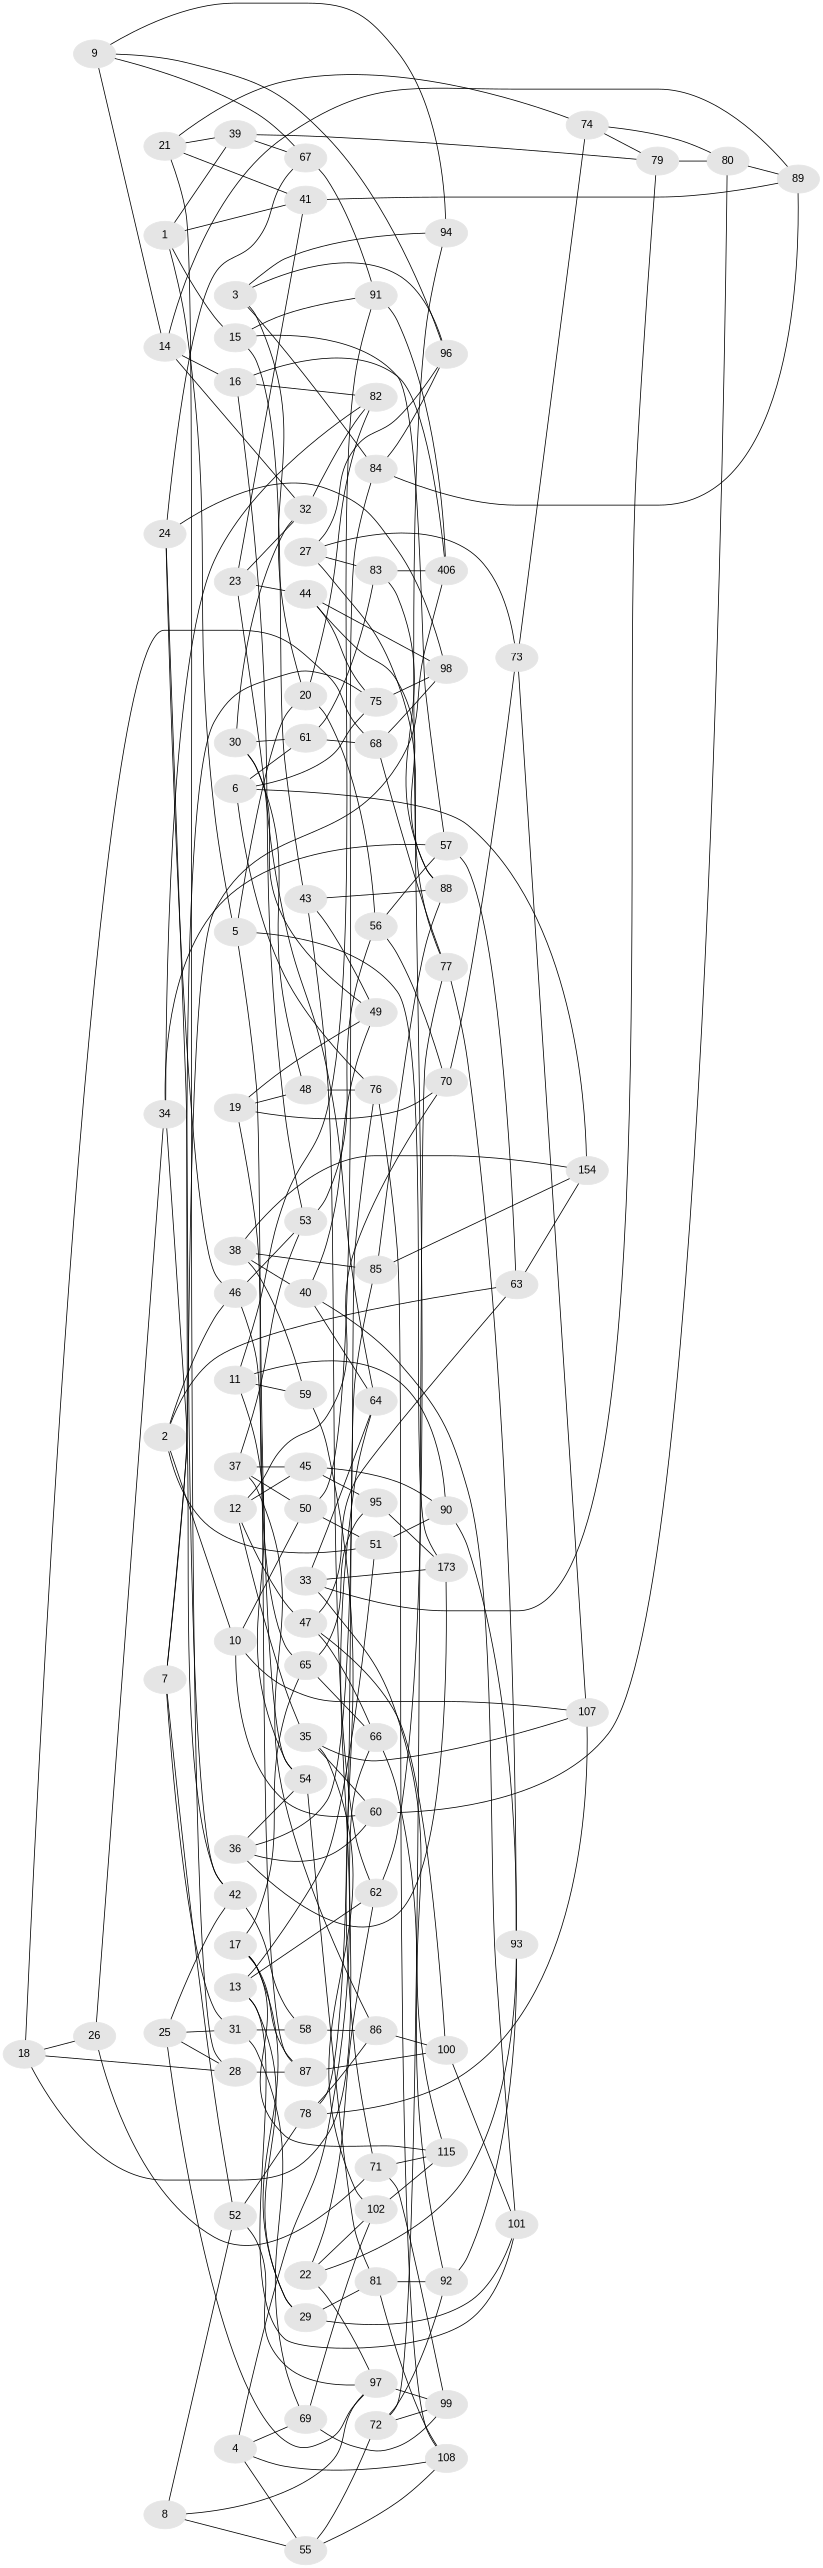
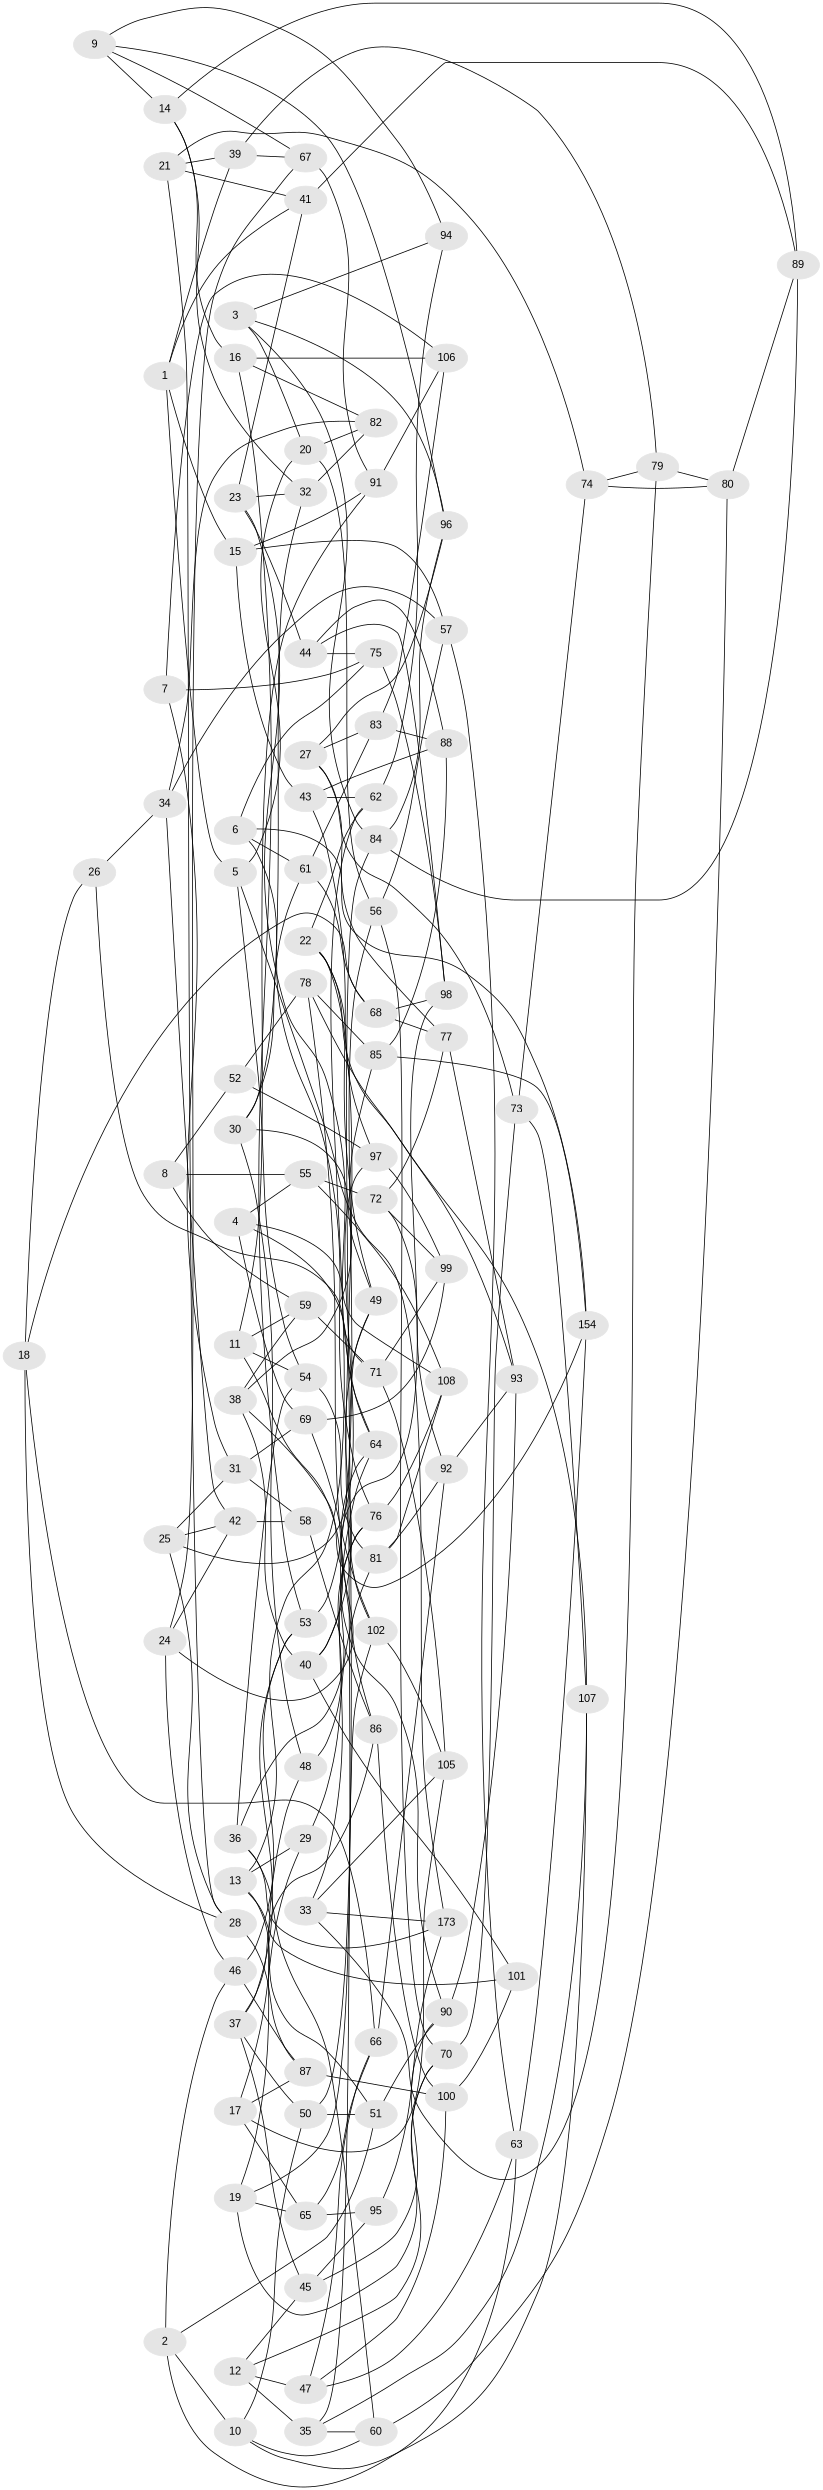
node "406": label "406" -> "106"
edge "7" -- "52": removed
node "115": label "115" -> "105"
edge "101" -- "29": removed
edge "97" -- "8": now "59" -- "8"
